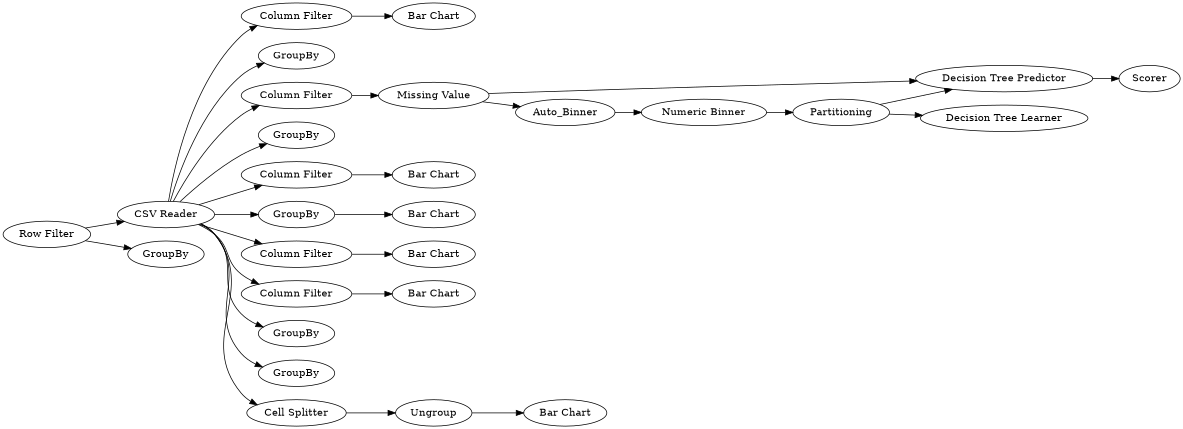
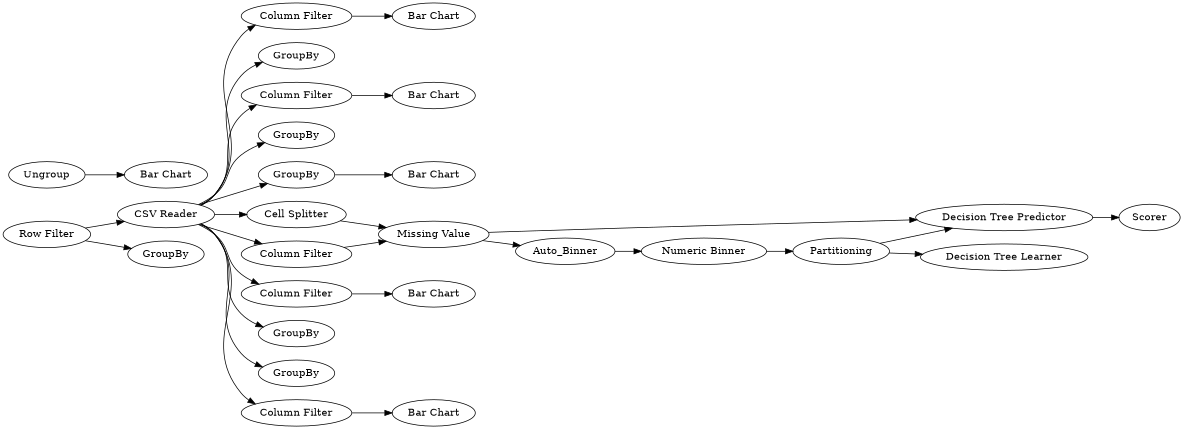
edge "Cell Splitter" -> "Ungroup": now "Cell Splitter" -> "Missing Value"
